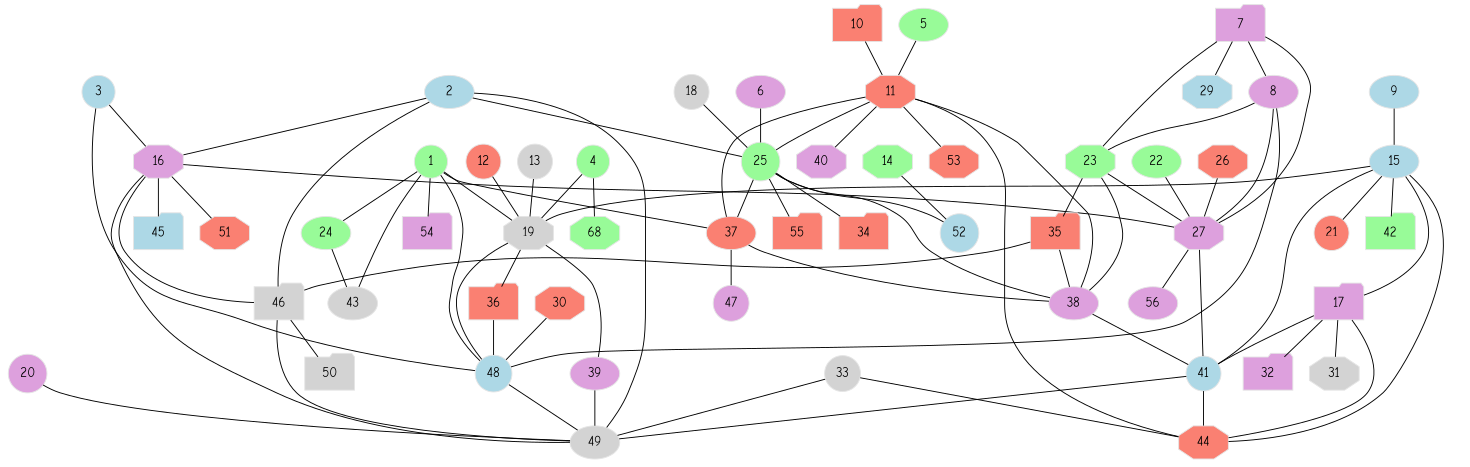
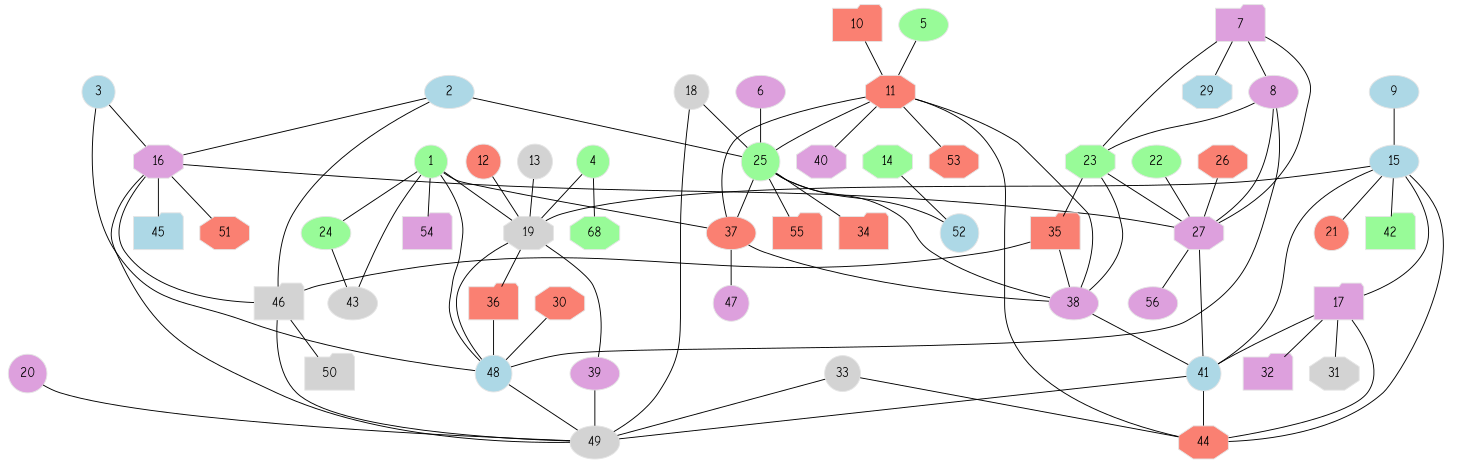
edge "2" -- "49": now "18" -- "49"
